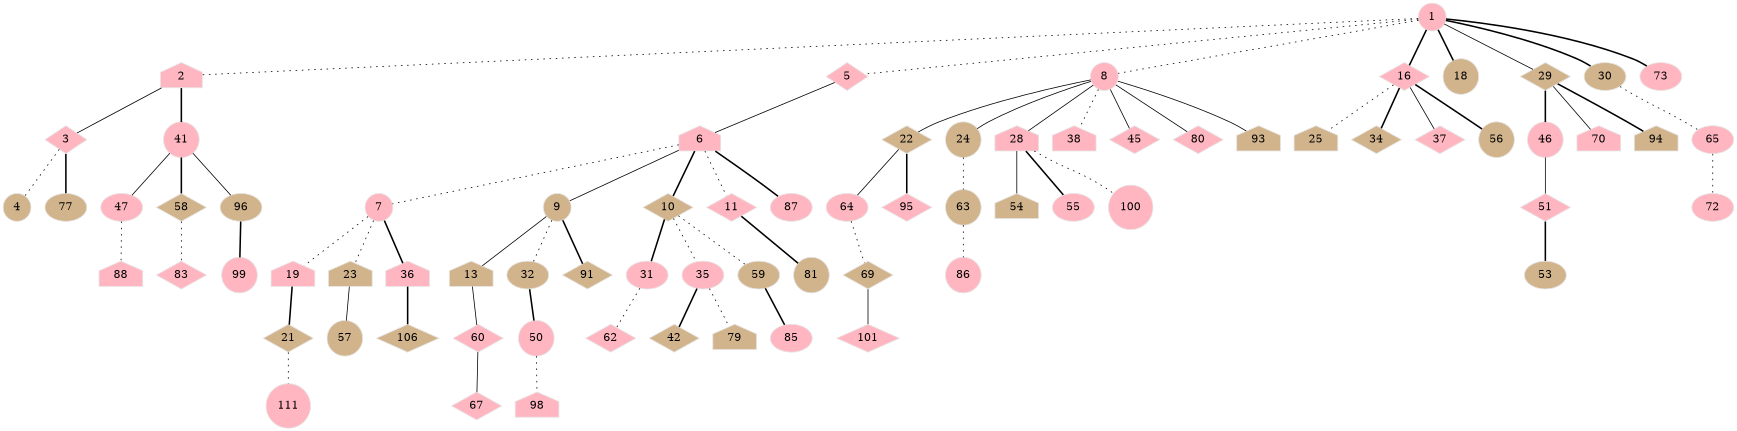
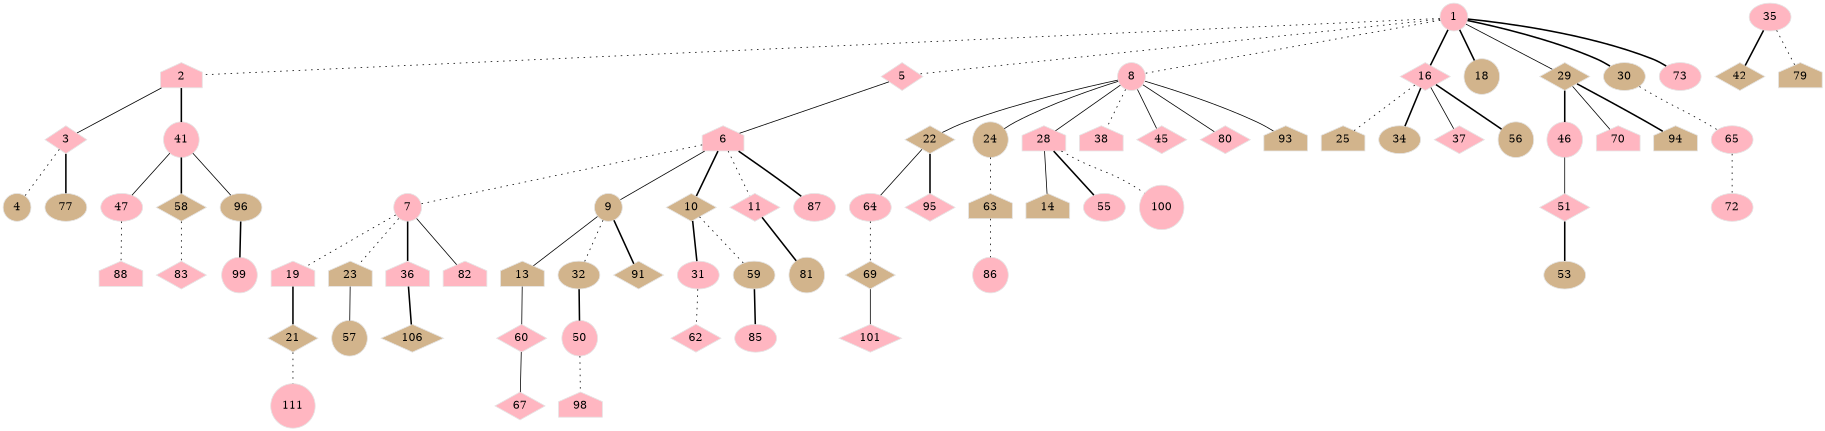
node "34": shape diamond -> ellipse
node "63": shape circle -> house
node "54": label "54" -> "14"
edge "10" -- "35": removed
node "82": added
